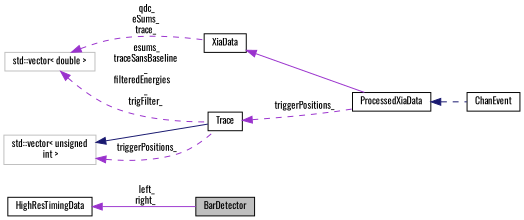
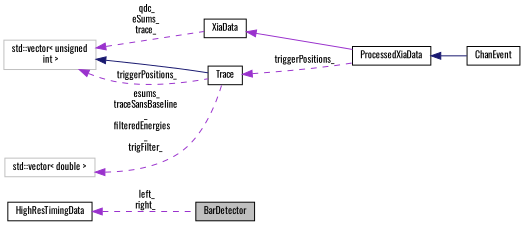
edge "XiaData" -> "std::vector< double >": now "XiaData" -> "std::vector< unsigned int >"
edge "ChanEvent" -> "ProcessedXiaData": style dashed -> solid
edge "BarDetector" -> "HighResTimingData": style solid -> dashed
